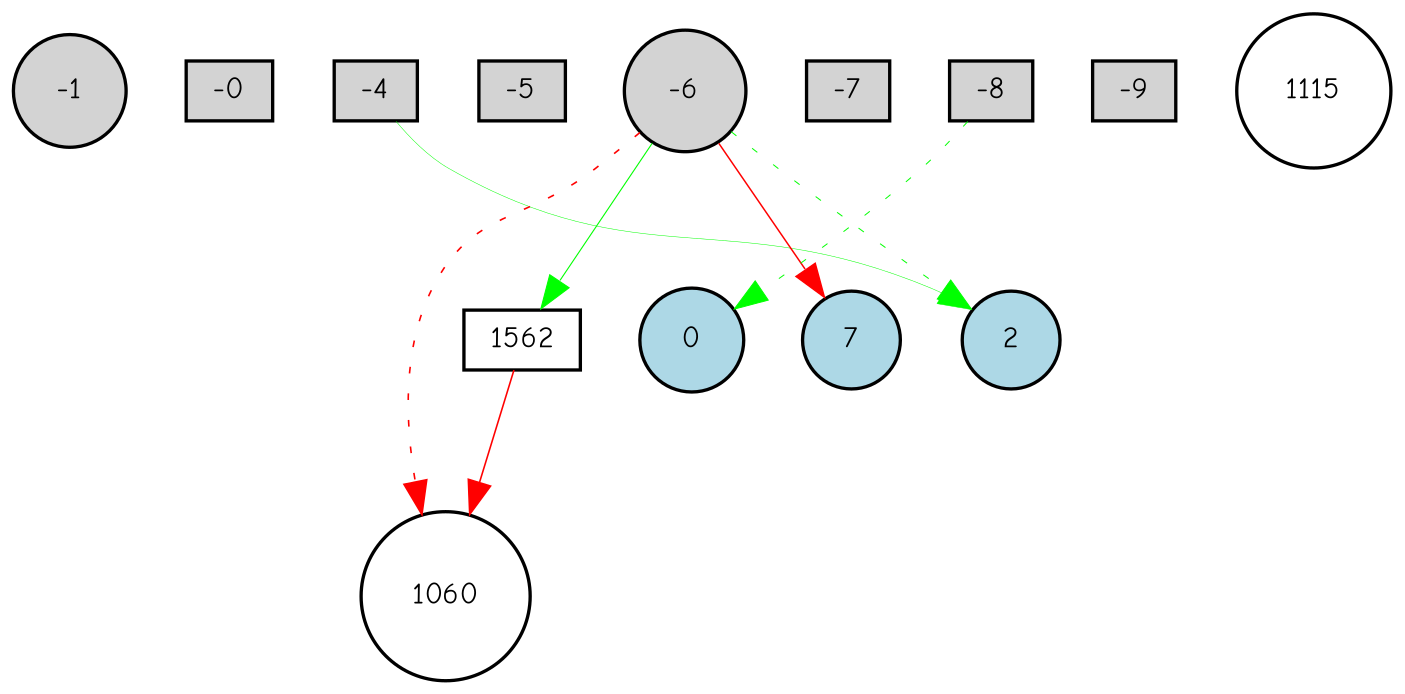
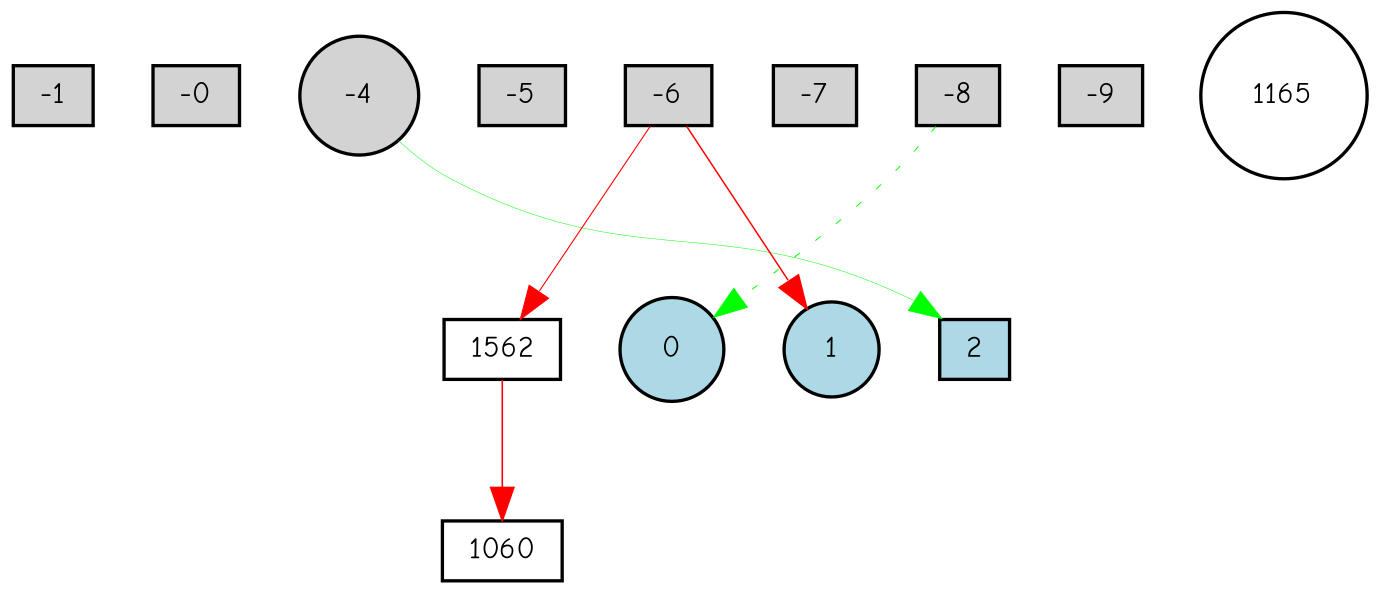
node "-1": shape circle -> box
node "-4": shape box -> circle
node "-6": shape circle -> box
node "1115": label "1115" -> "1165"
edge "-6" -> "1562": color green -> red
edge "-6" -> "2": removed
edge "-6" -> "1060": removed
node "7": label "7" -> "1"
node "2": shape circle -> box
node "1060": shape circle -> box
